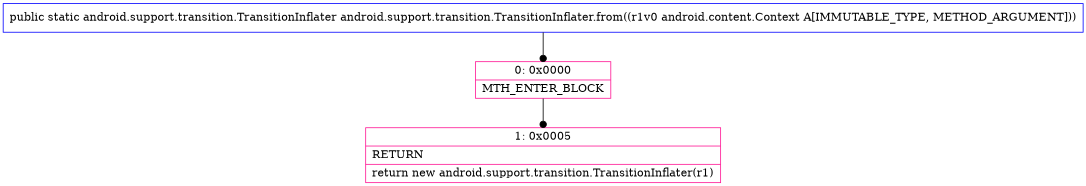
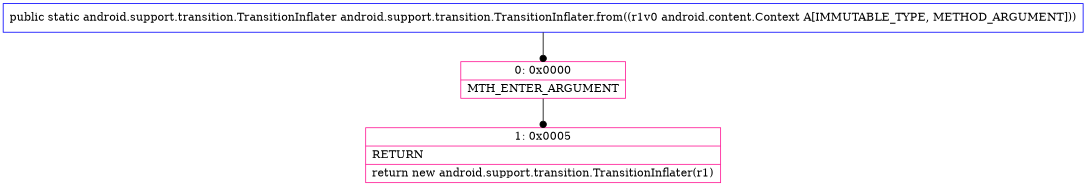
node "0: 0x0000": text "MTH_ENTER_BLOCK" -> "MTH_ENTER_ARGUMENT"
